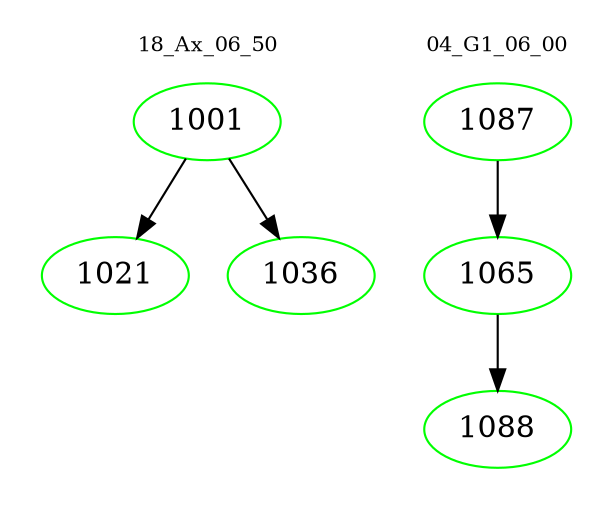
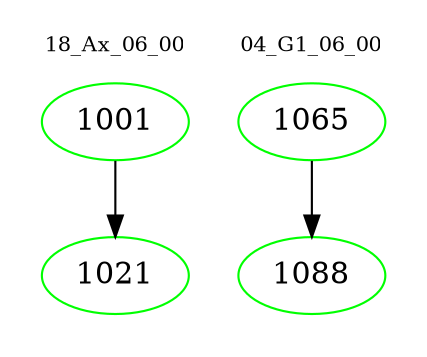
cluster "18_Ax_06_50": label "18_Ax_06_50" -> "18_Ax_06_00"
node "1087": removed
node "1036": removed
